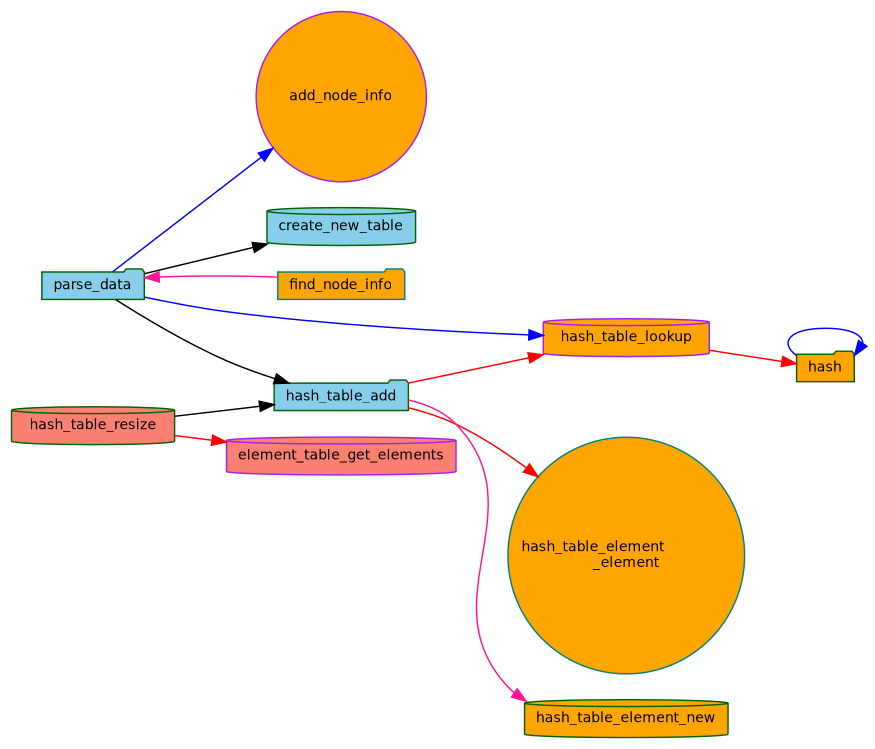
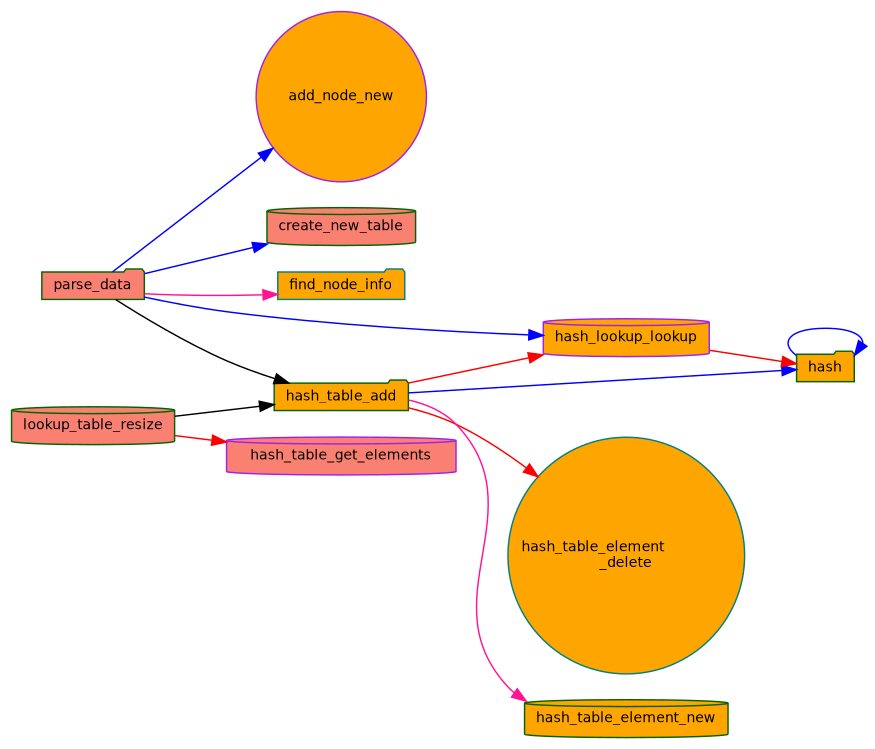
node "add_node_info": label "add_node_info" -> "add_node_new"
node "create_new_table": fillcolor skyblue -> salmon
edge "parse_data" -> "create_new_table": color black -> blue
edge "find_node_info" -> "parse_data": reversed
node "parse_data": fillcolor skyblue -> salmon
node "hash_table_lookup": label "hash_table_lookup" -> "hash_lookup_lookup"
edge "hash_table_add" -> "hash": added
node "hash_table_add": fillcolor skyblue -> orange
node "hash_table_resize": label "hash_table_resize" -> "lookup_table_resize"
node "element_table_get_elements": label "element_table_get_elements" -> "hash_table_get_elements"
node "hash_table_element _element": label "hash_table_element _element" -> "hash_table_element _delete"
